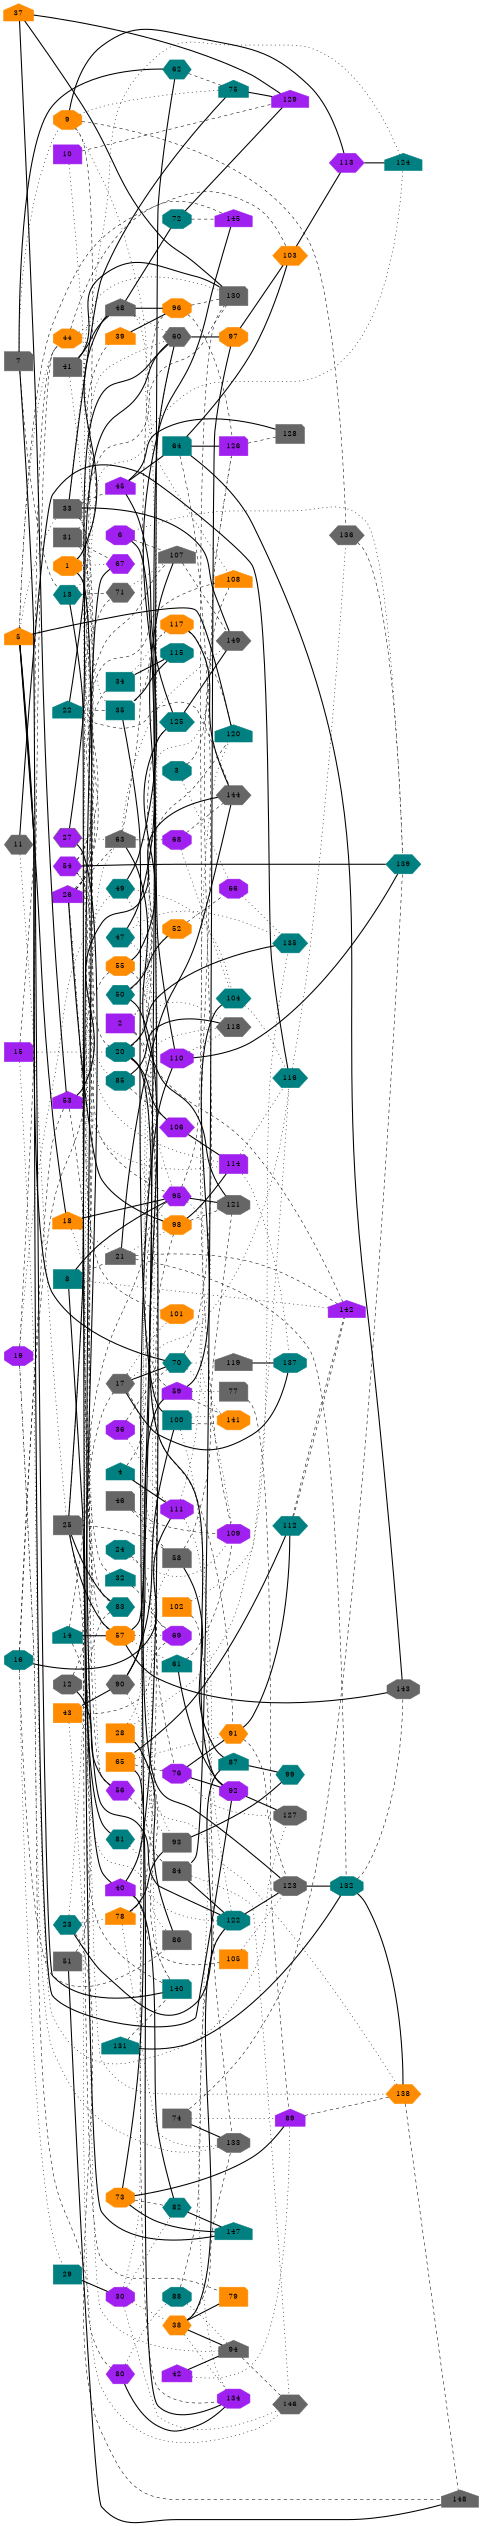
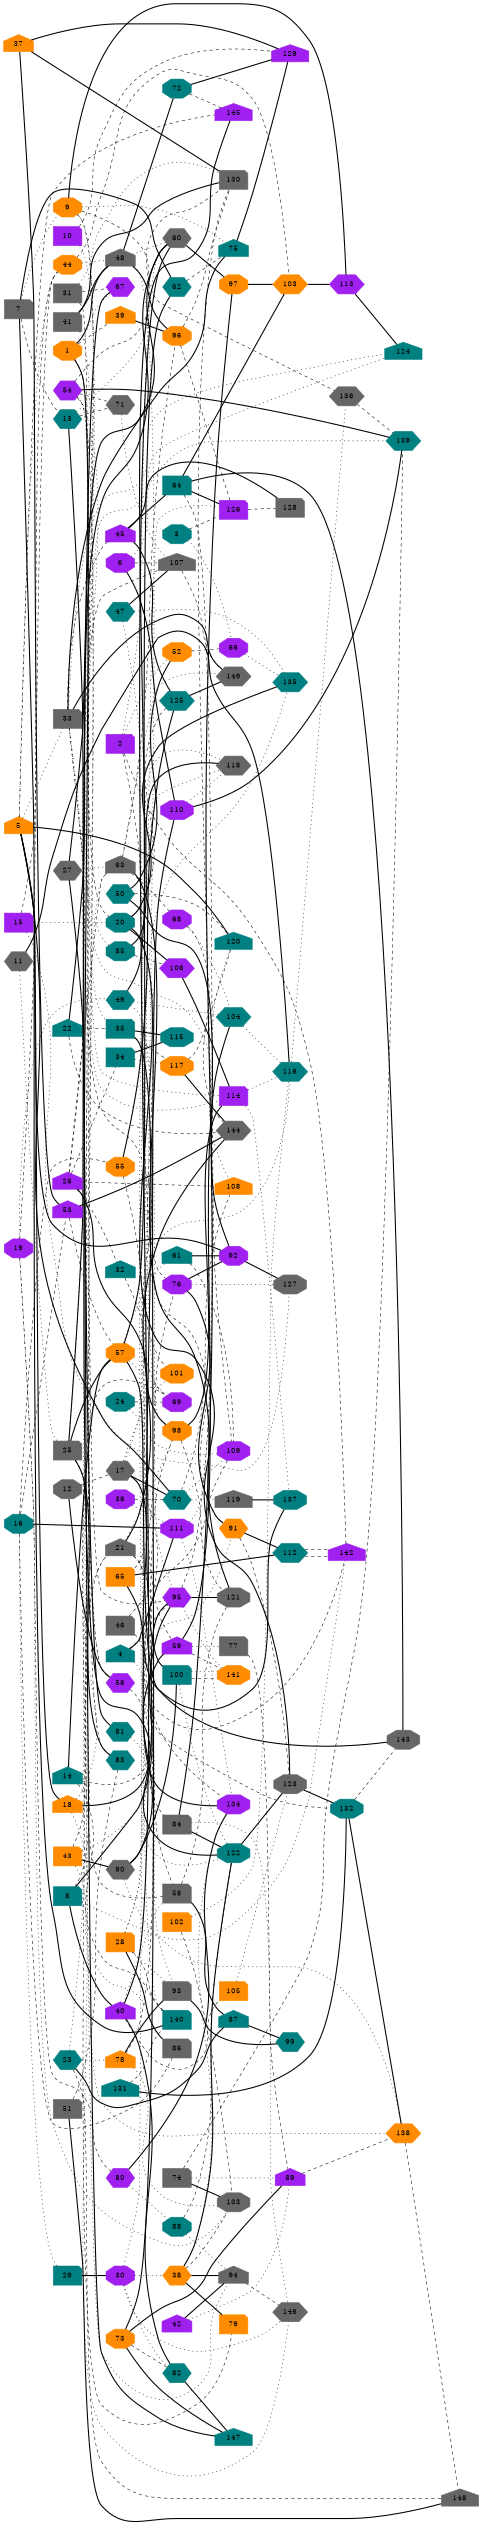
node "27": fillcolor purple -> gray40
edge "91" -- "65": now "91" -- "43"
